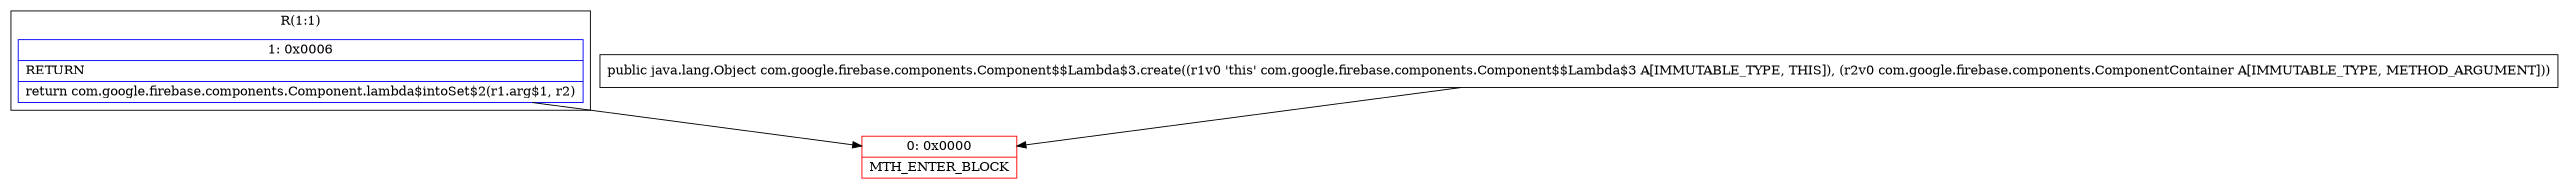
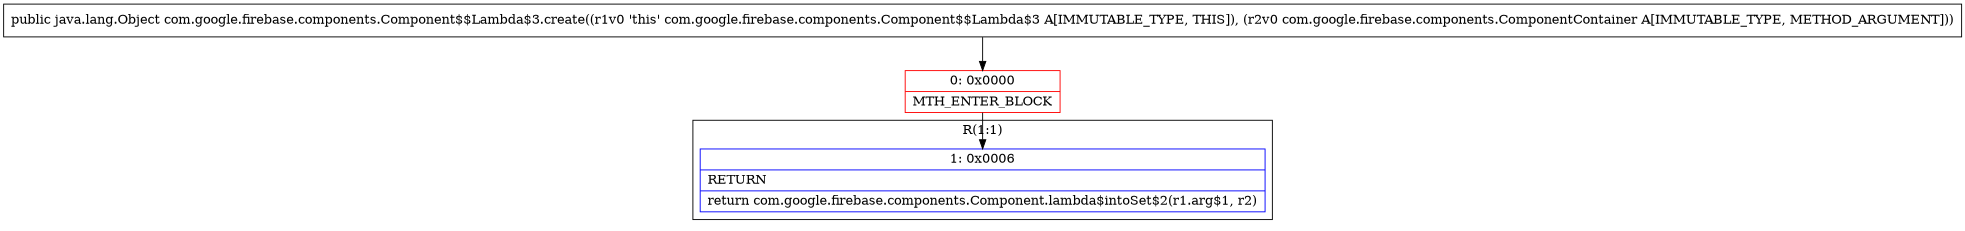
edge "1: 0x0006" -> "0: 0x0000": reversed
